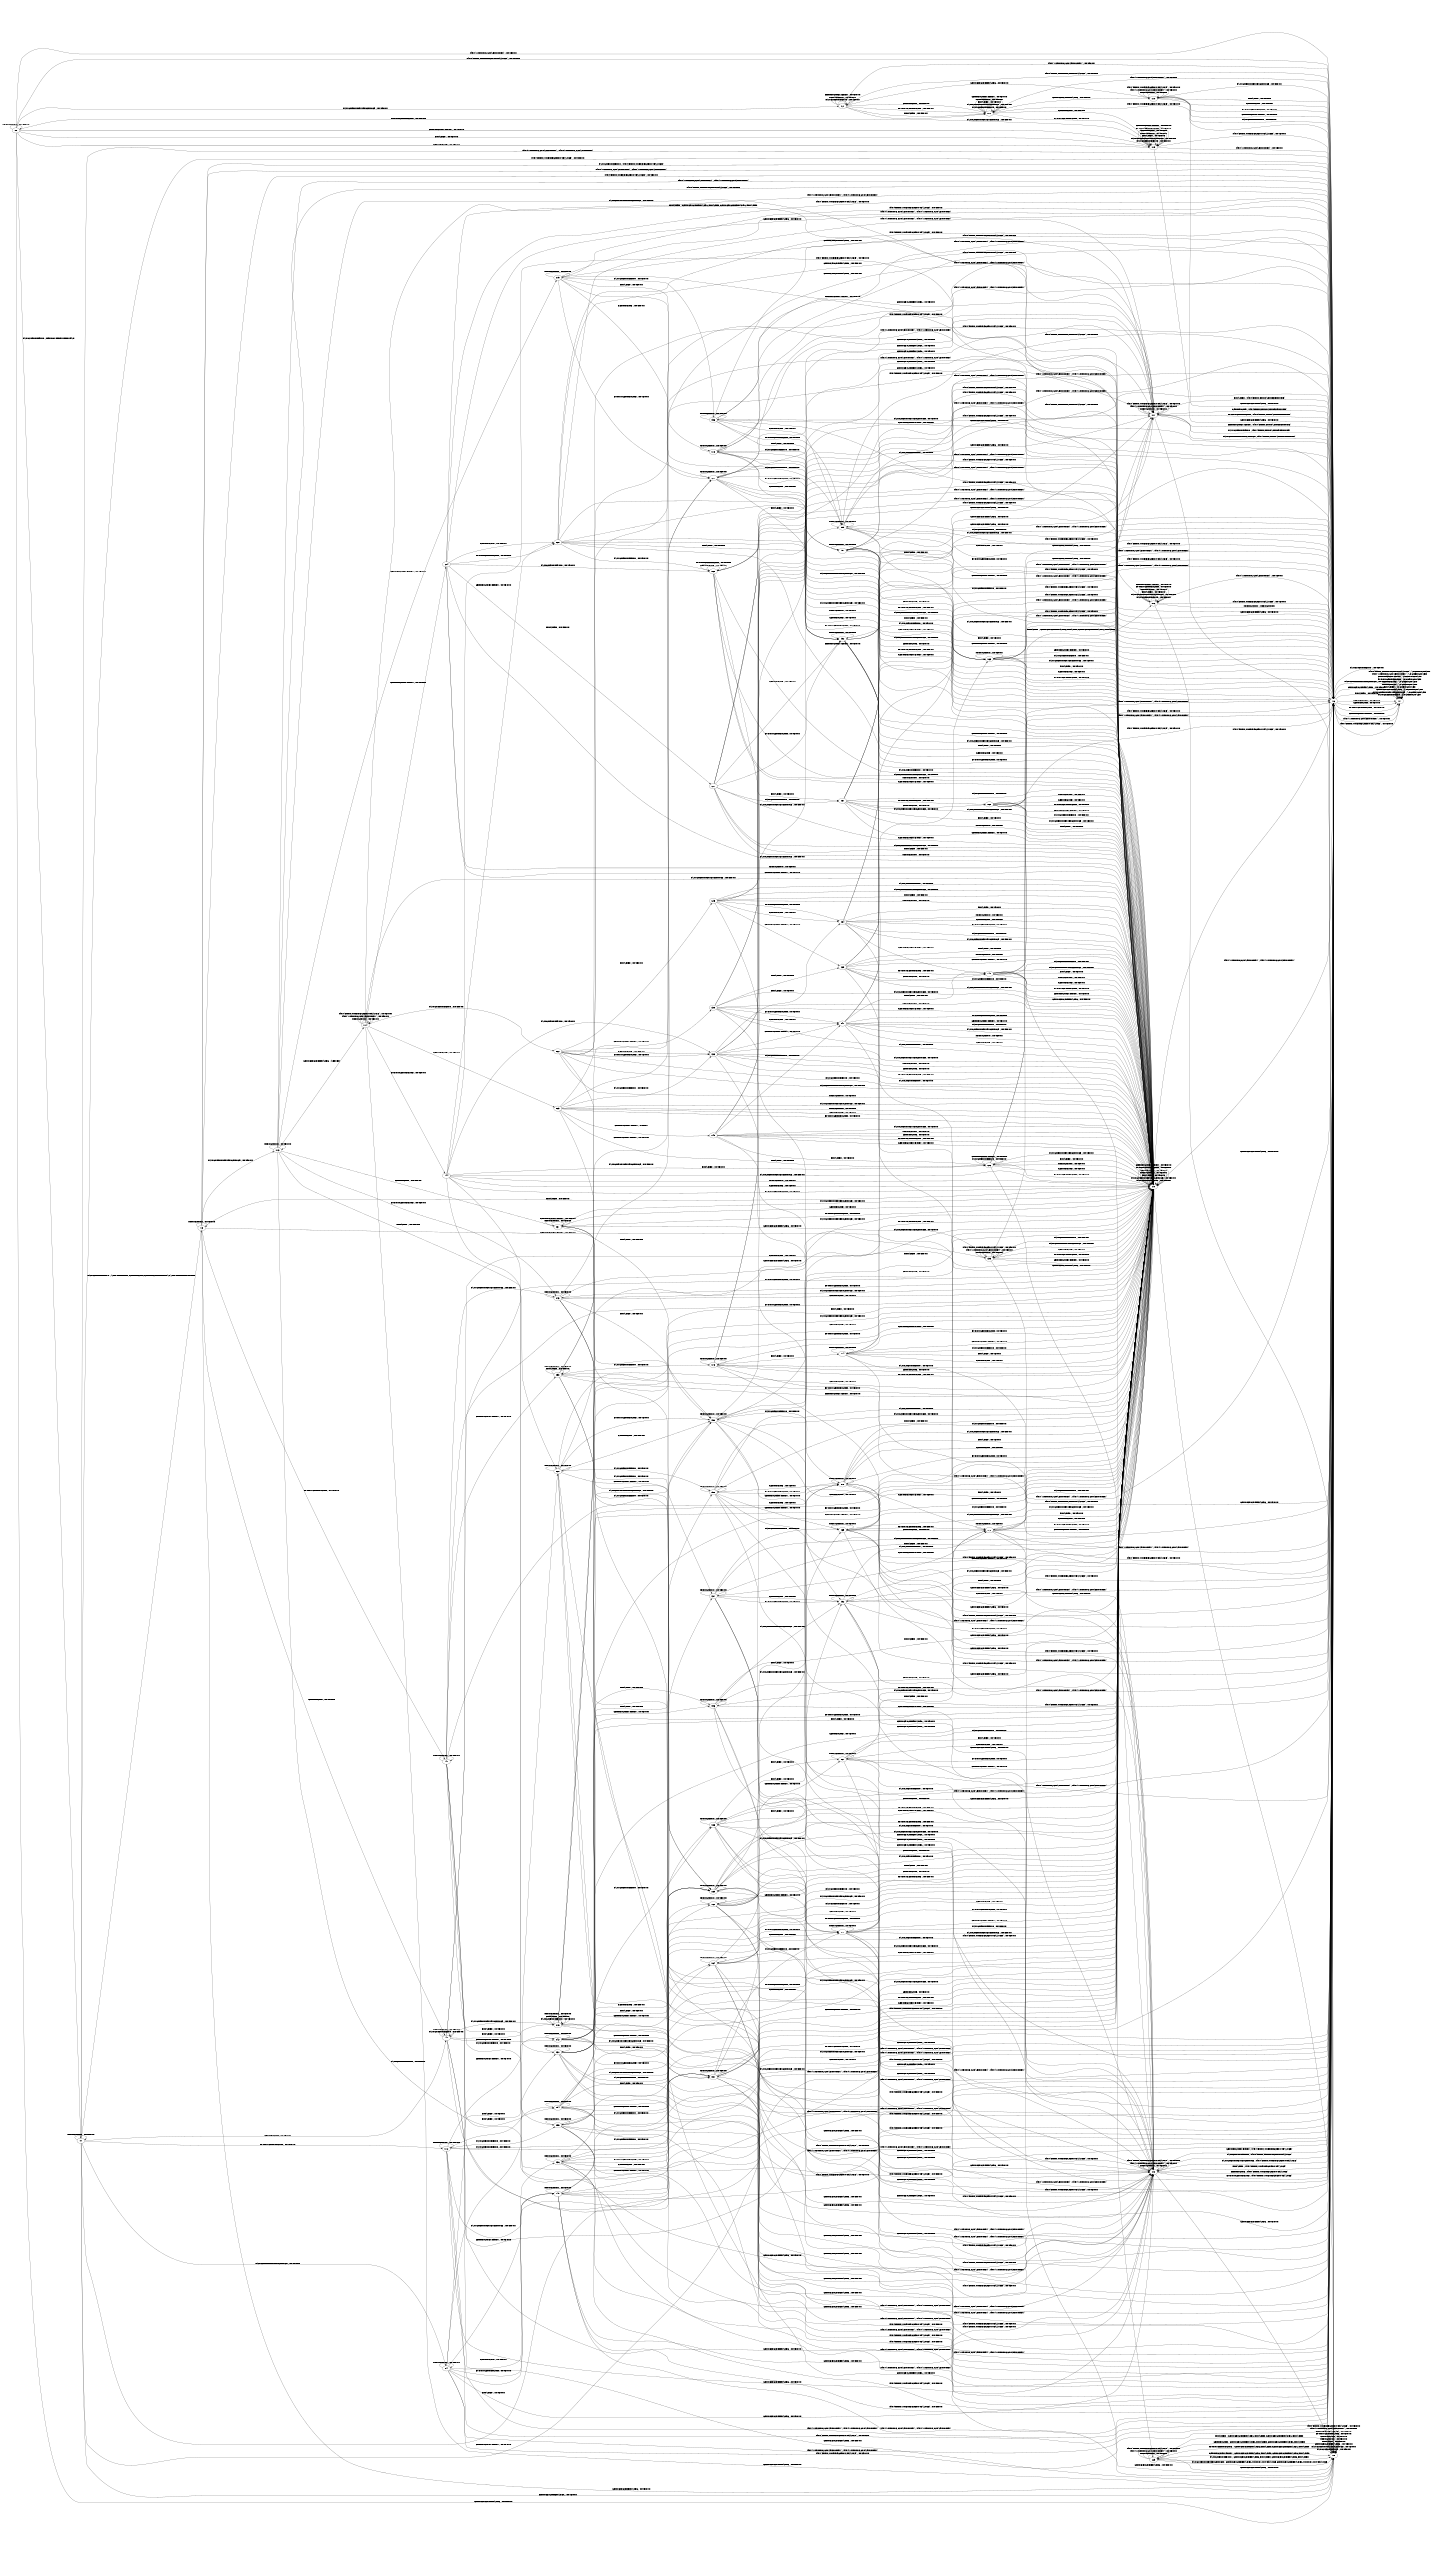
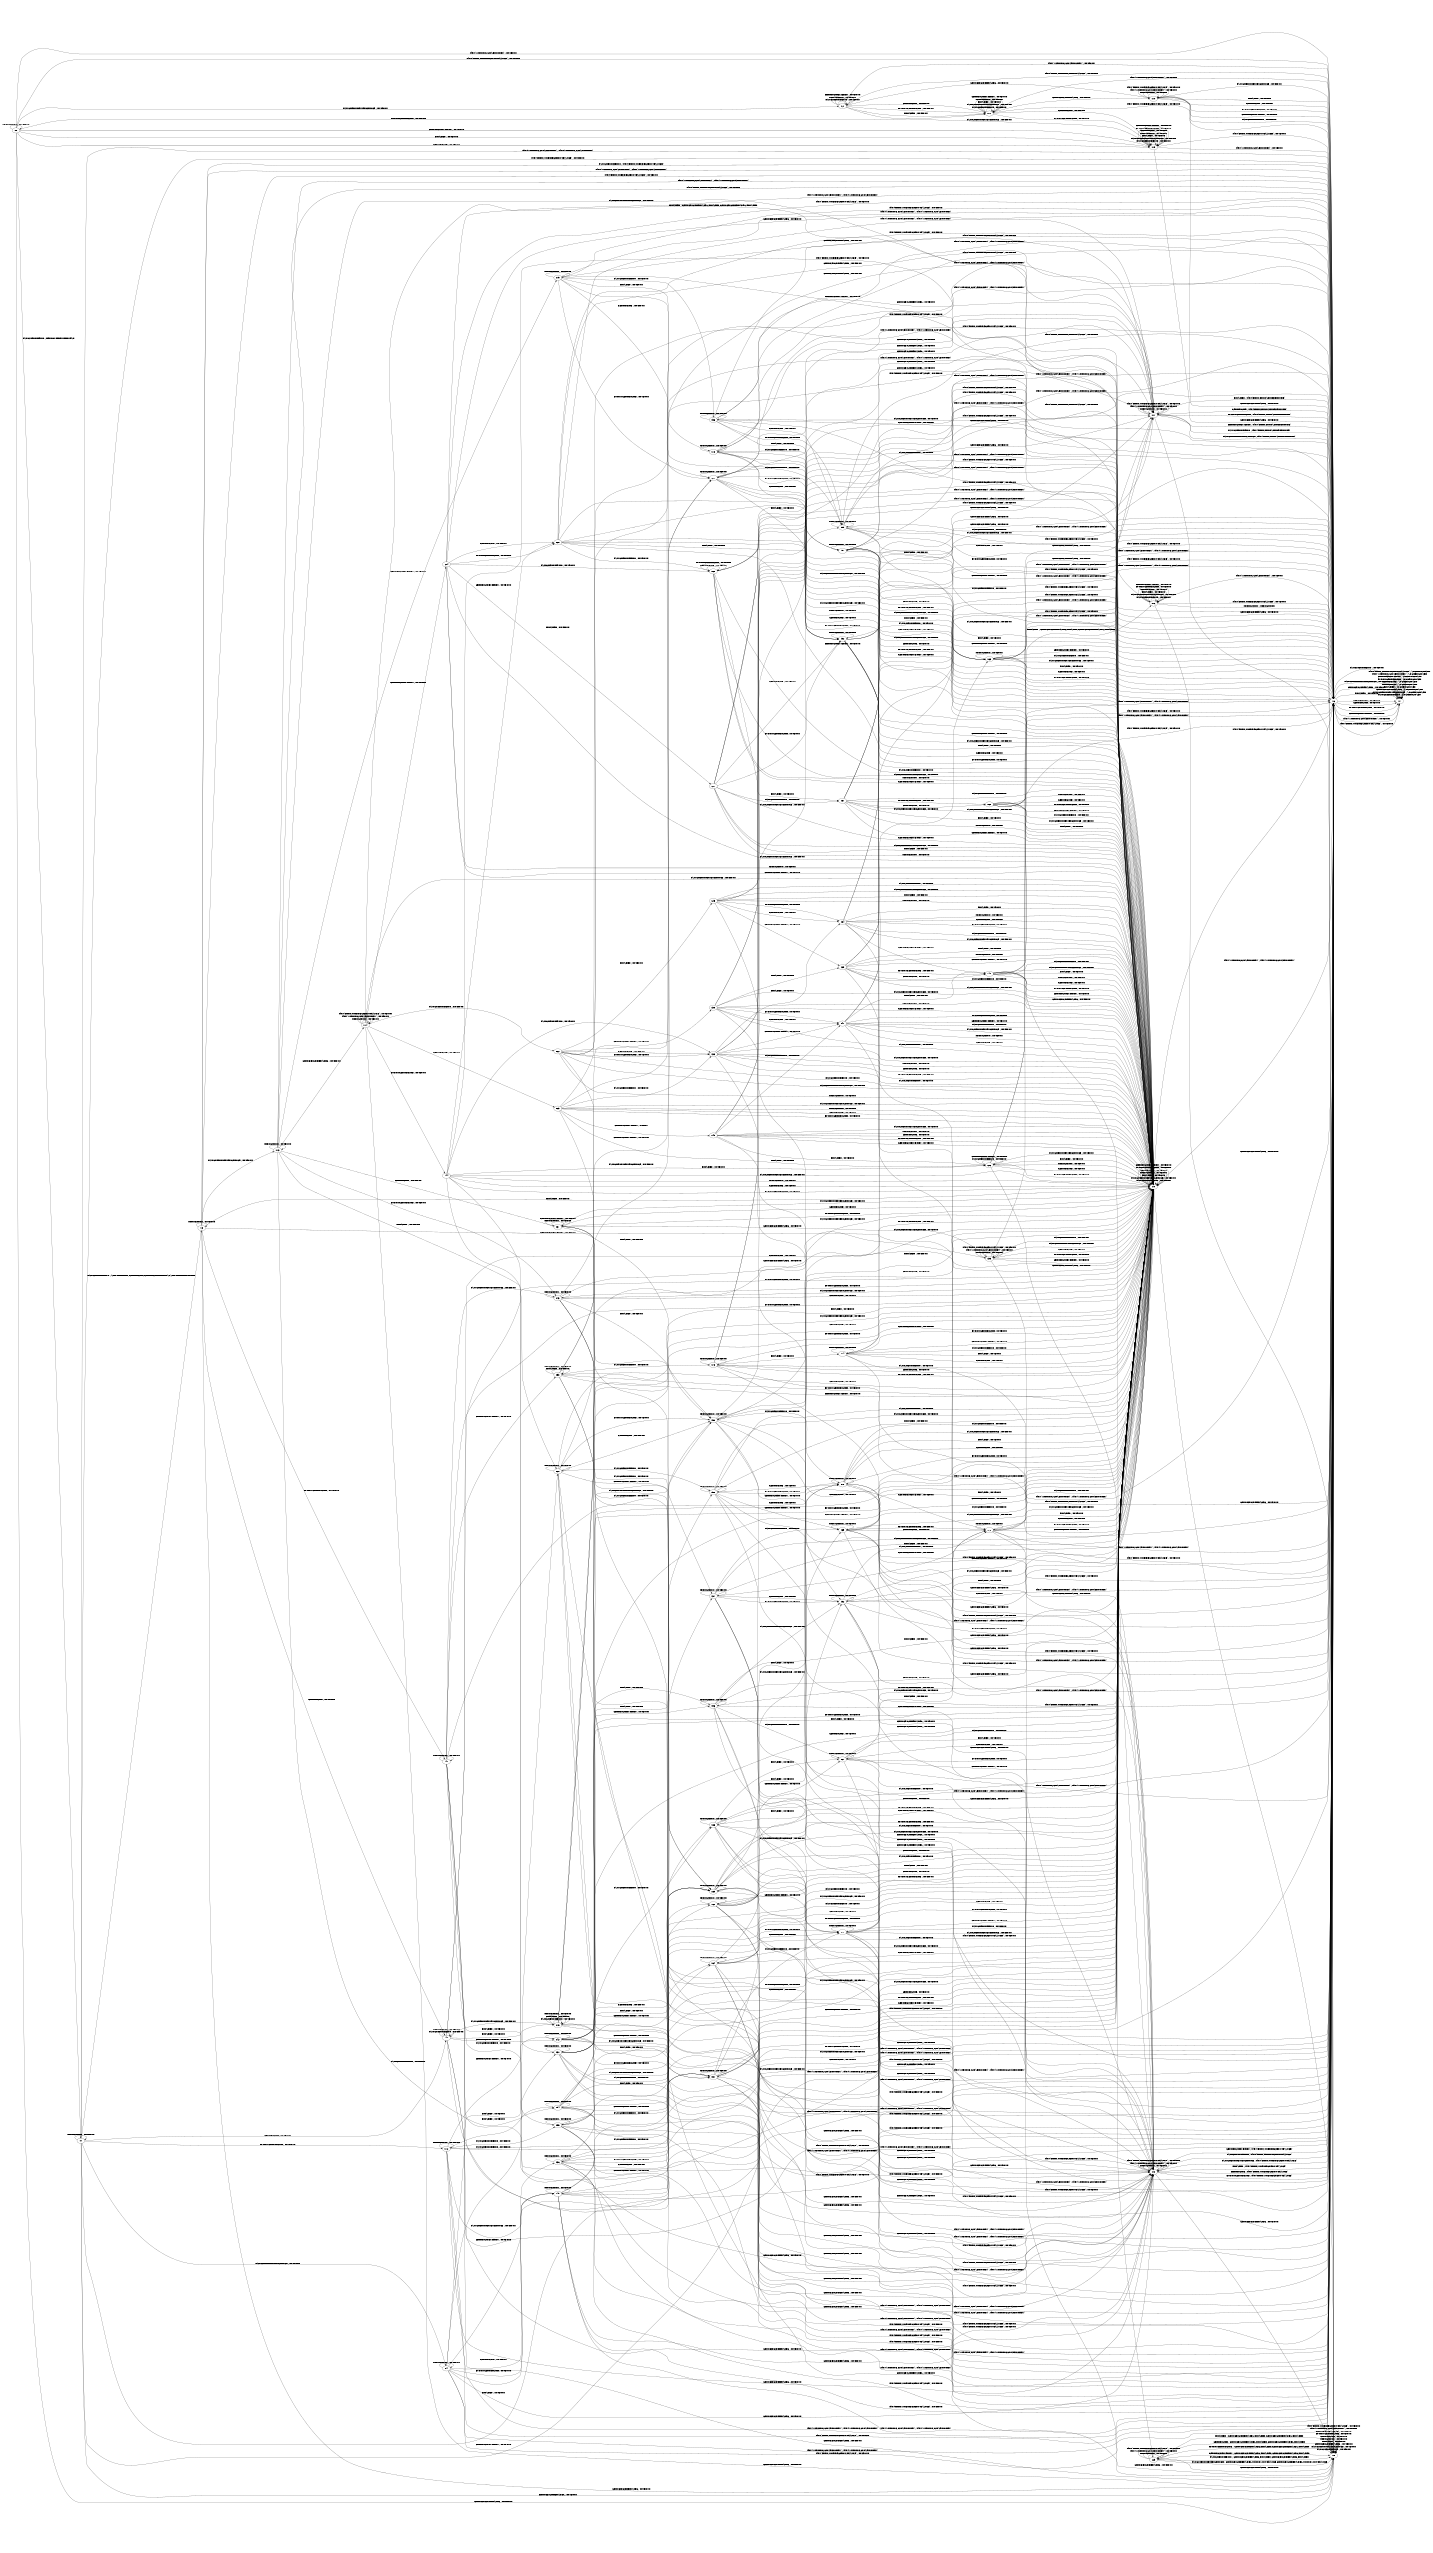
edge "s13" -> "s14": label "CHANGE_CIPHER_SPEC / SERVER" -> "CHANGE_CIPHER_SPEC / TIMEOUT"
edge "s96" -> "s67": added, label "RSA_CLIENT_HELLO / TIMEOUT"
